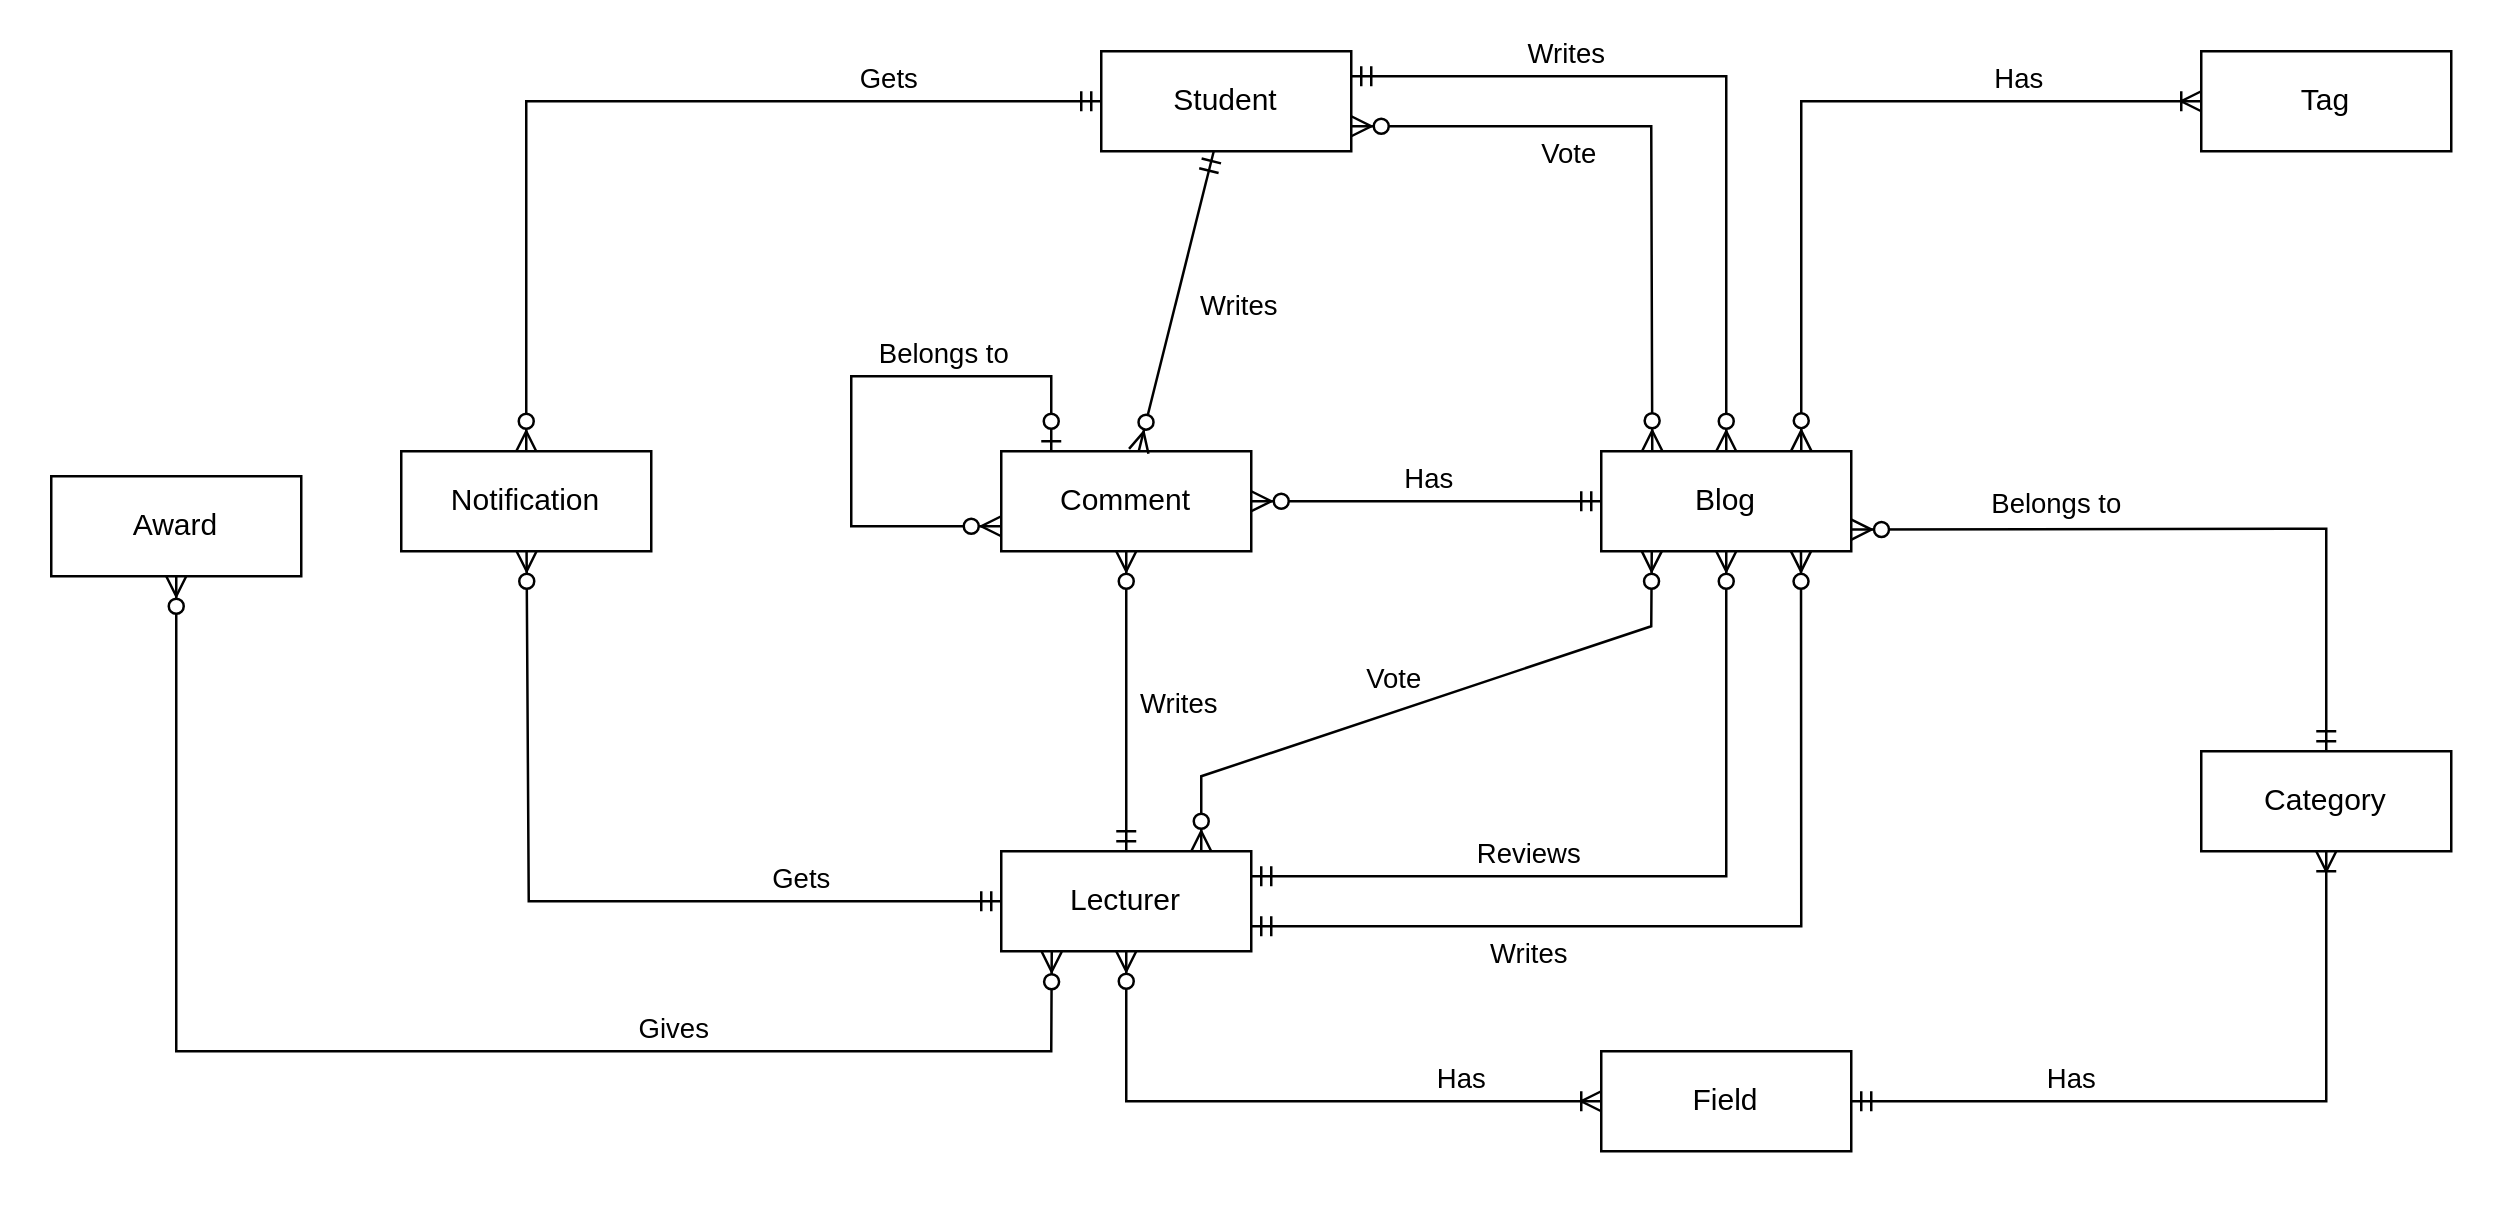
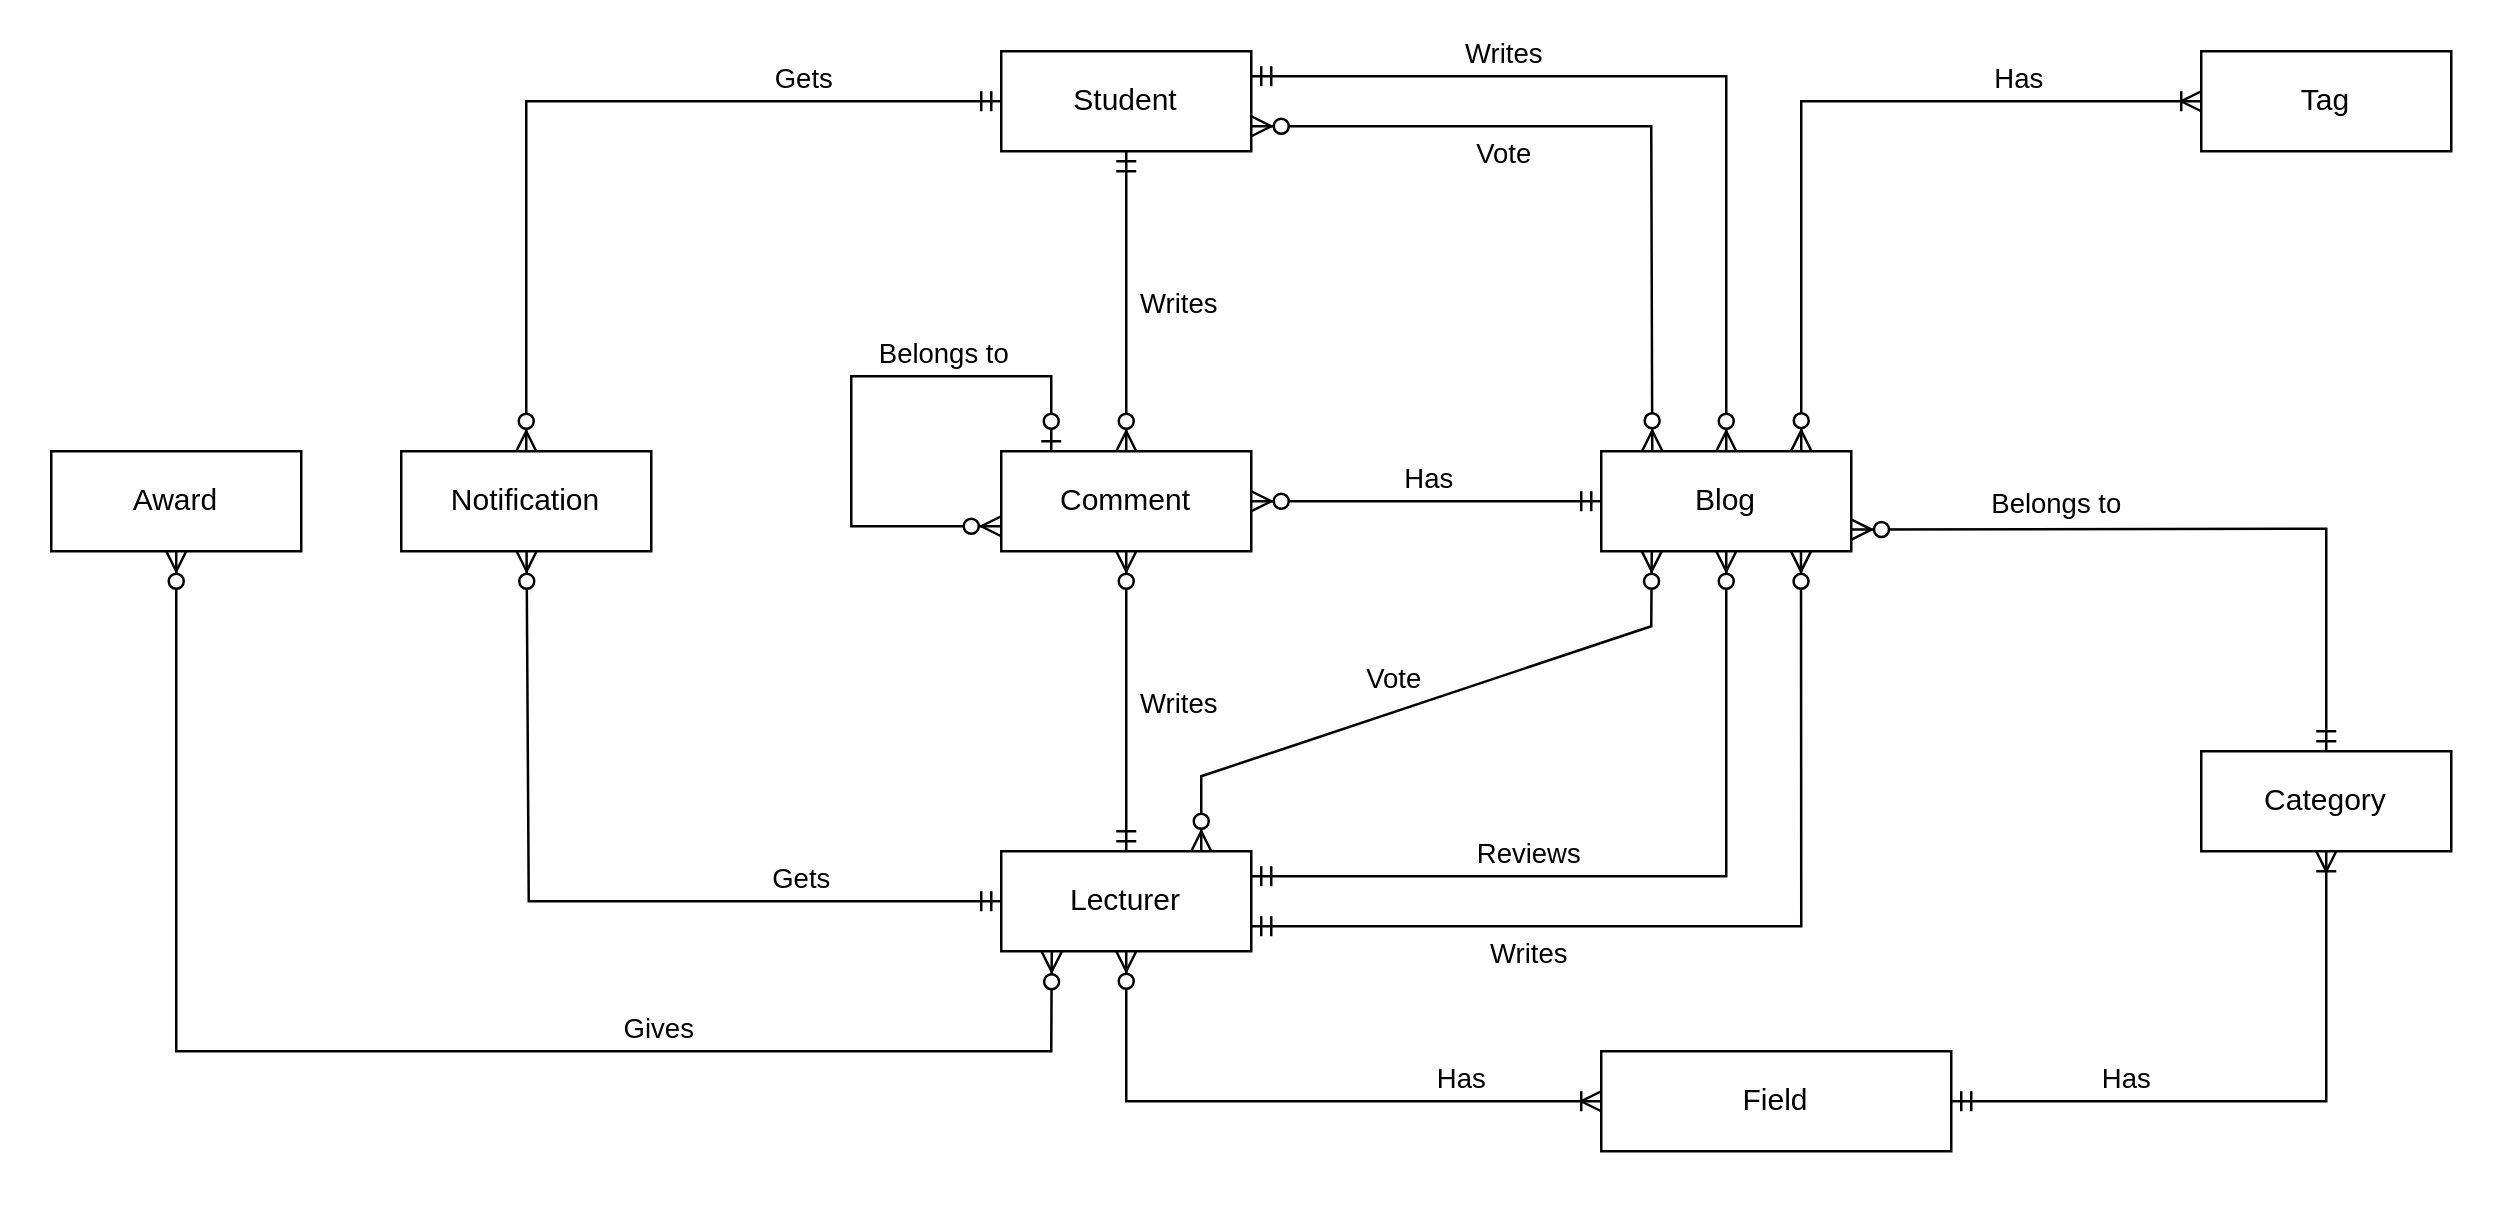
node "Student": moved (1226, 101) -> (1126, 101)
node "Award": moved (176, 526) -> (176, 501)
node "Field": size 250x100 -> 350x100
